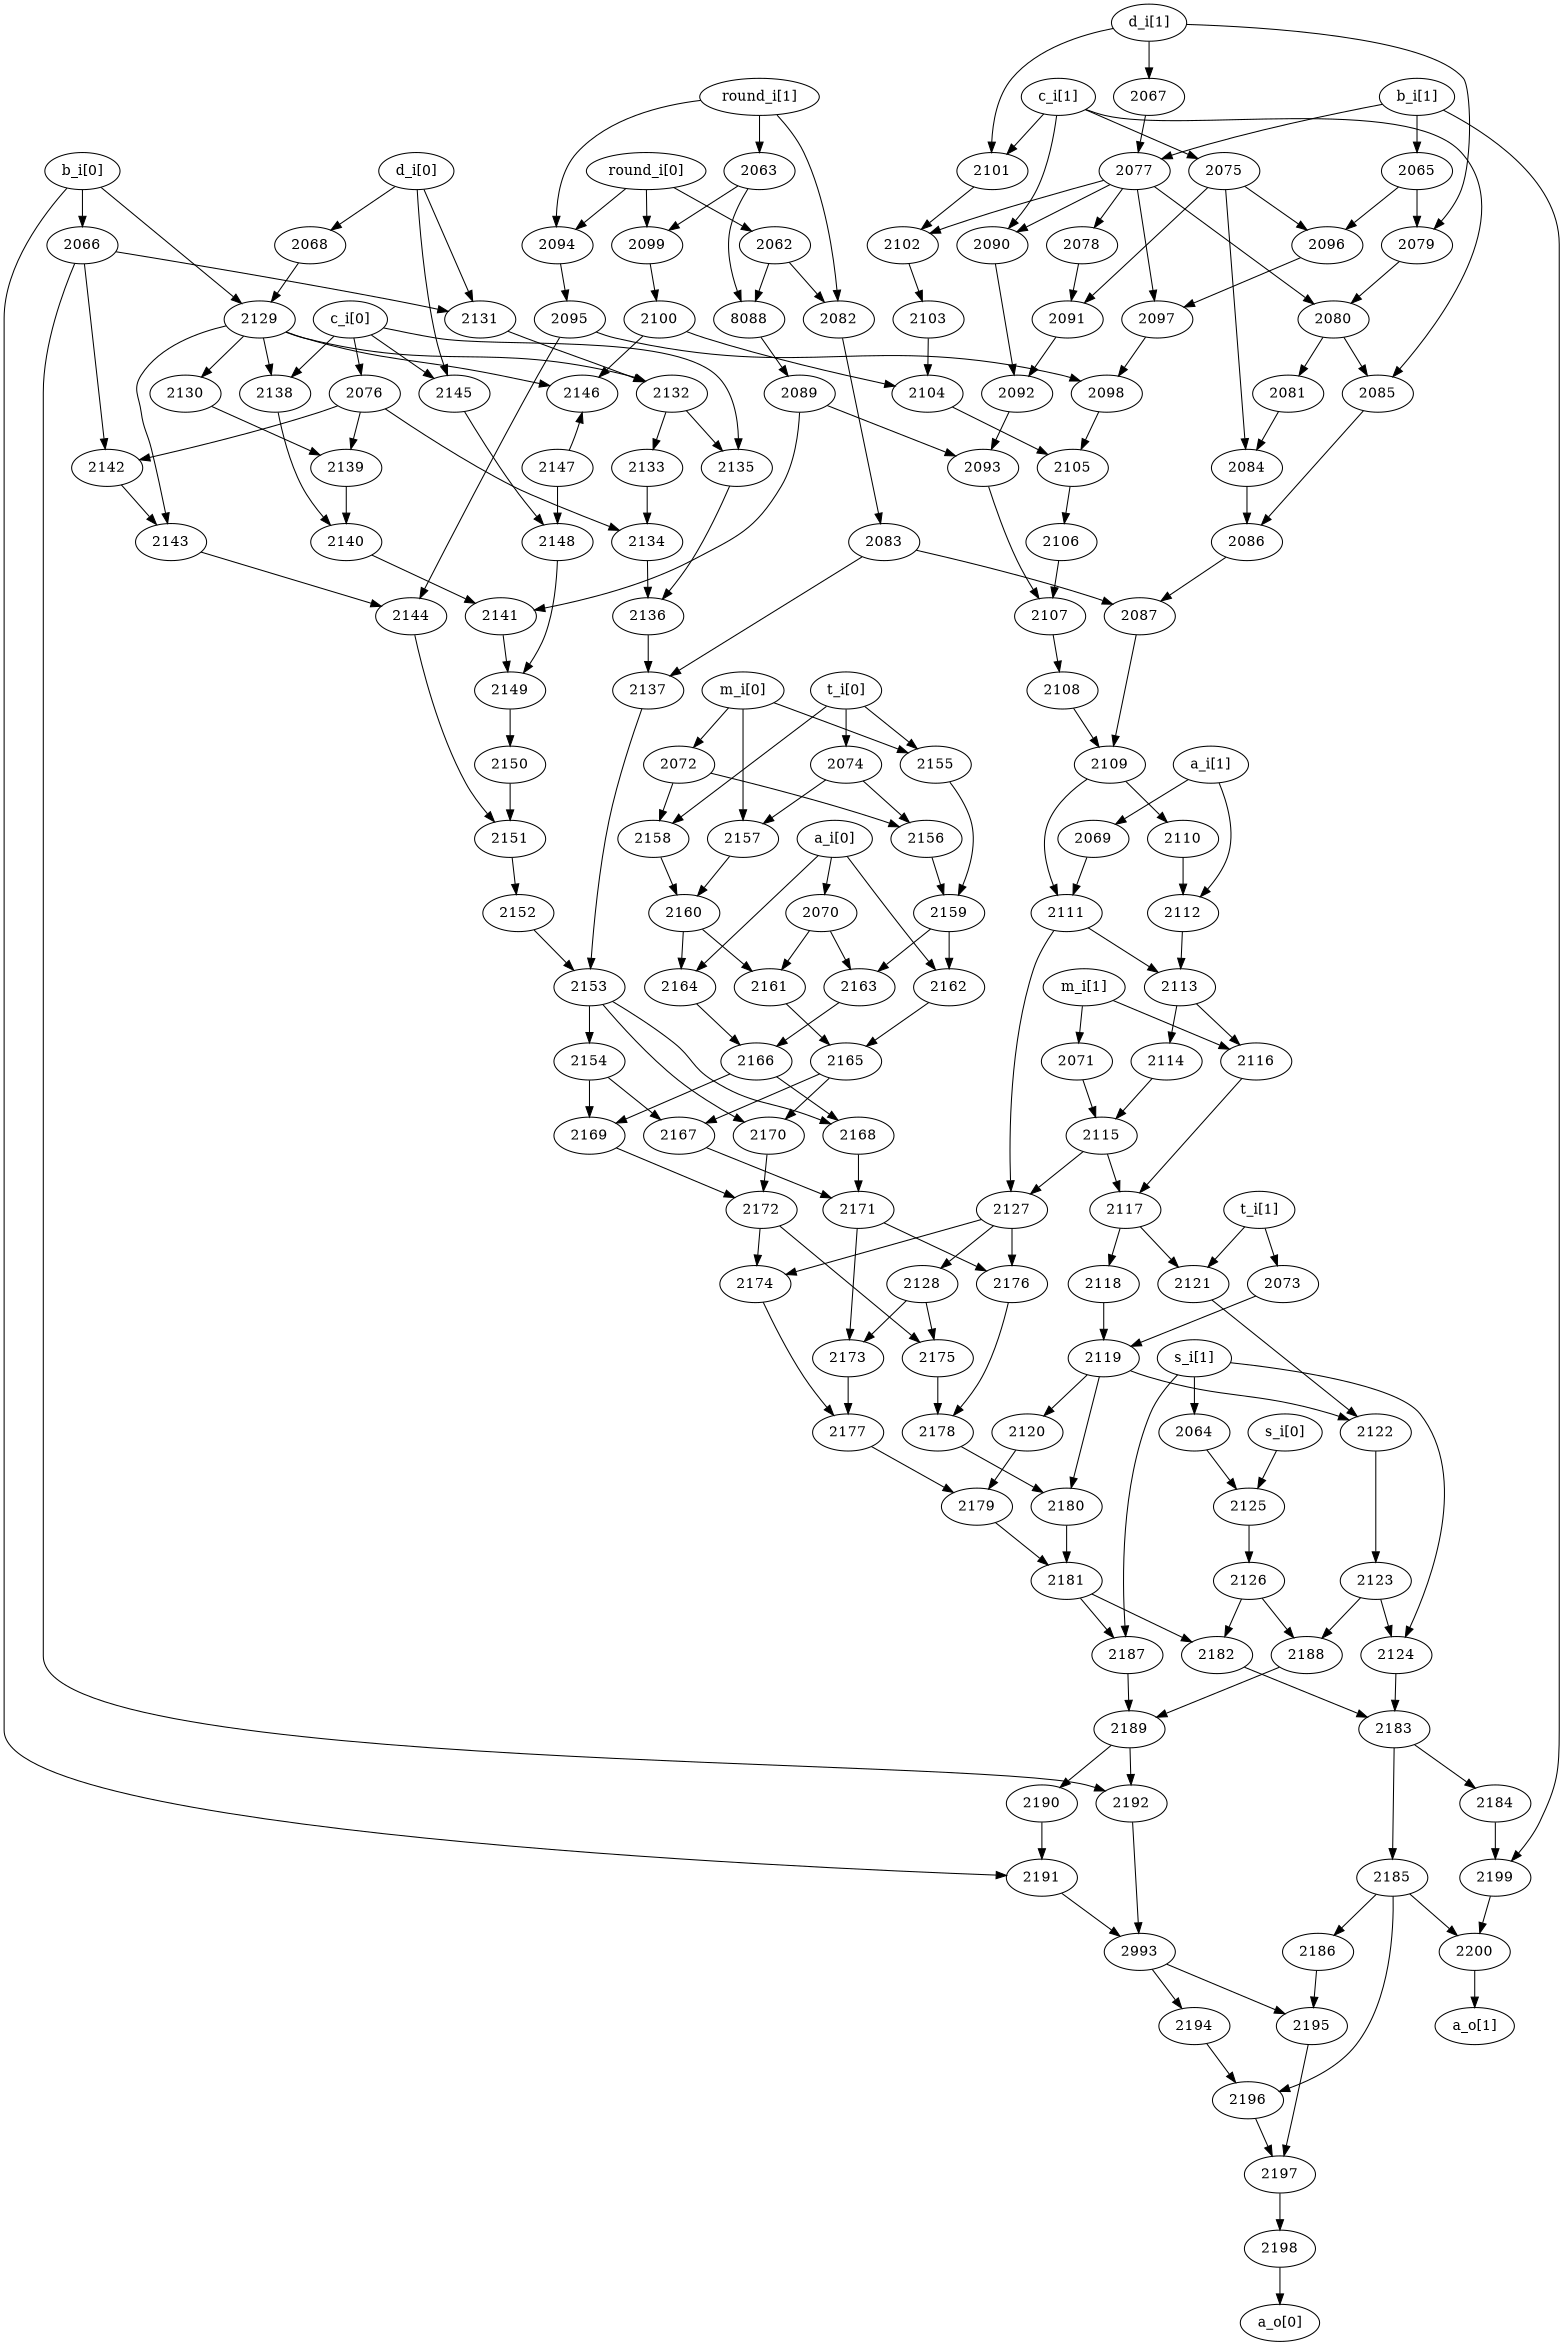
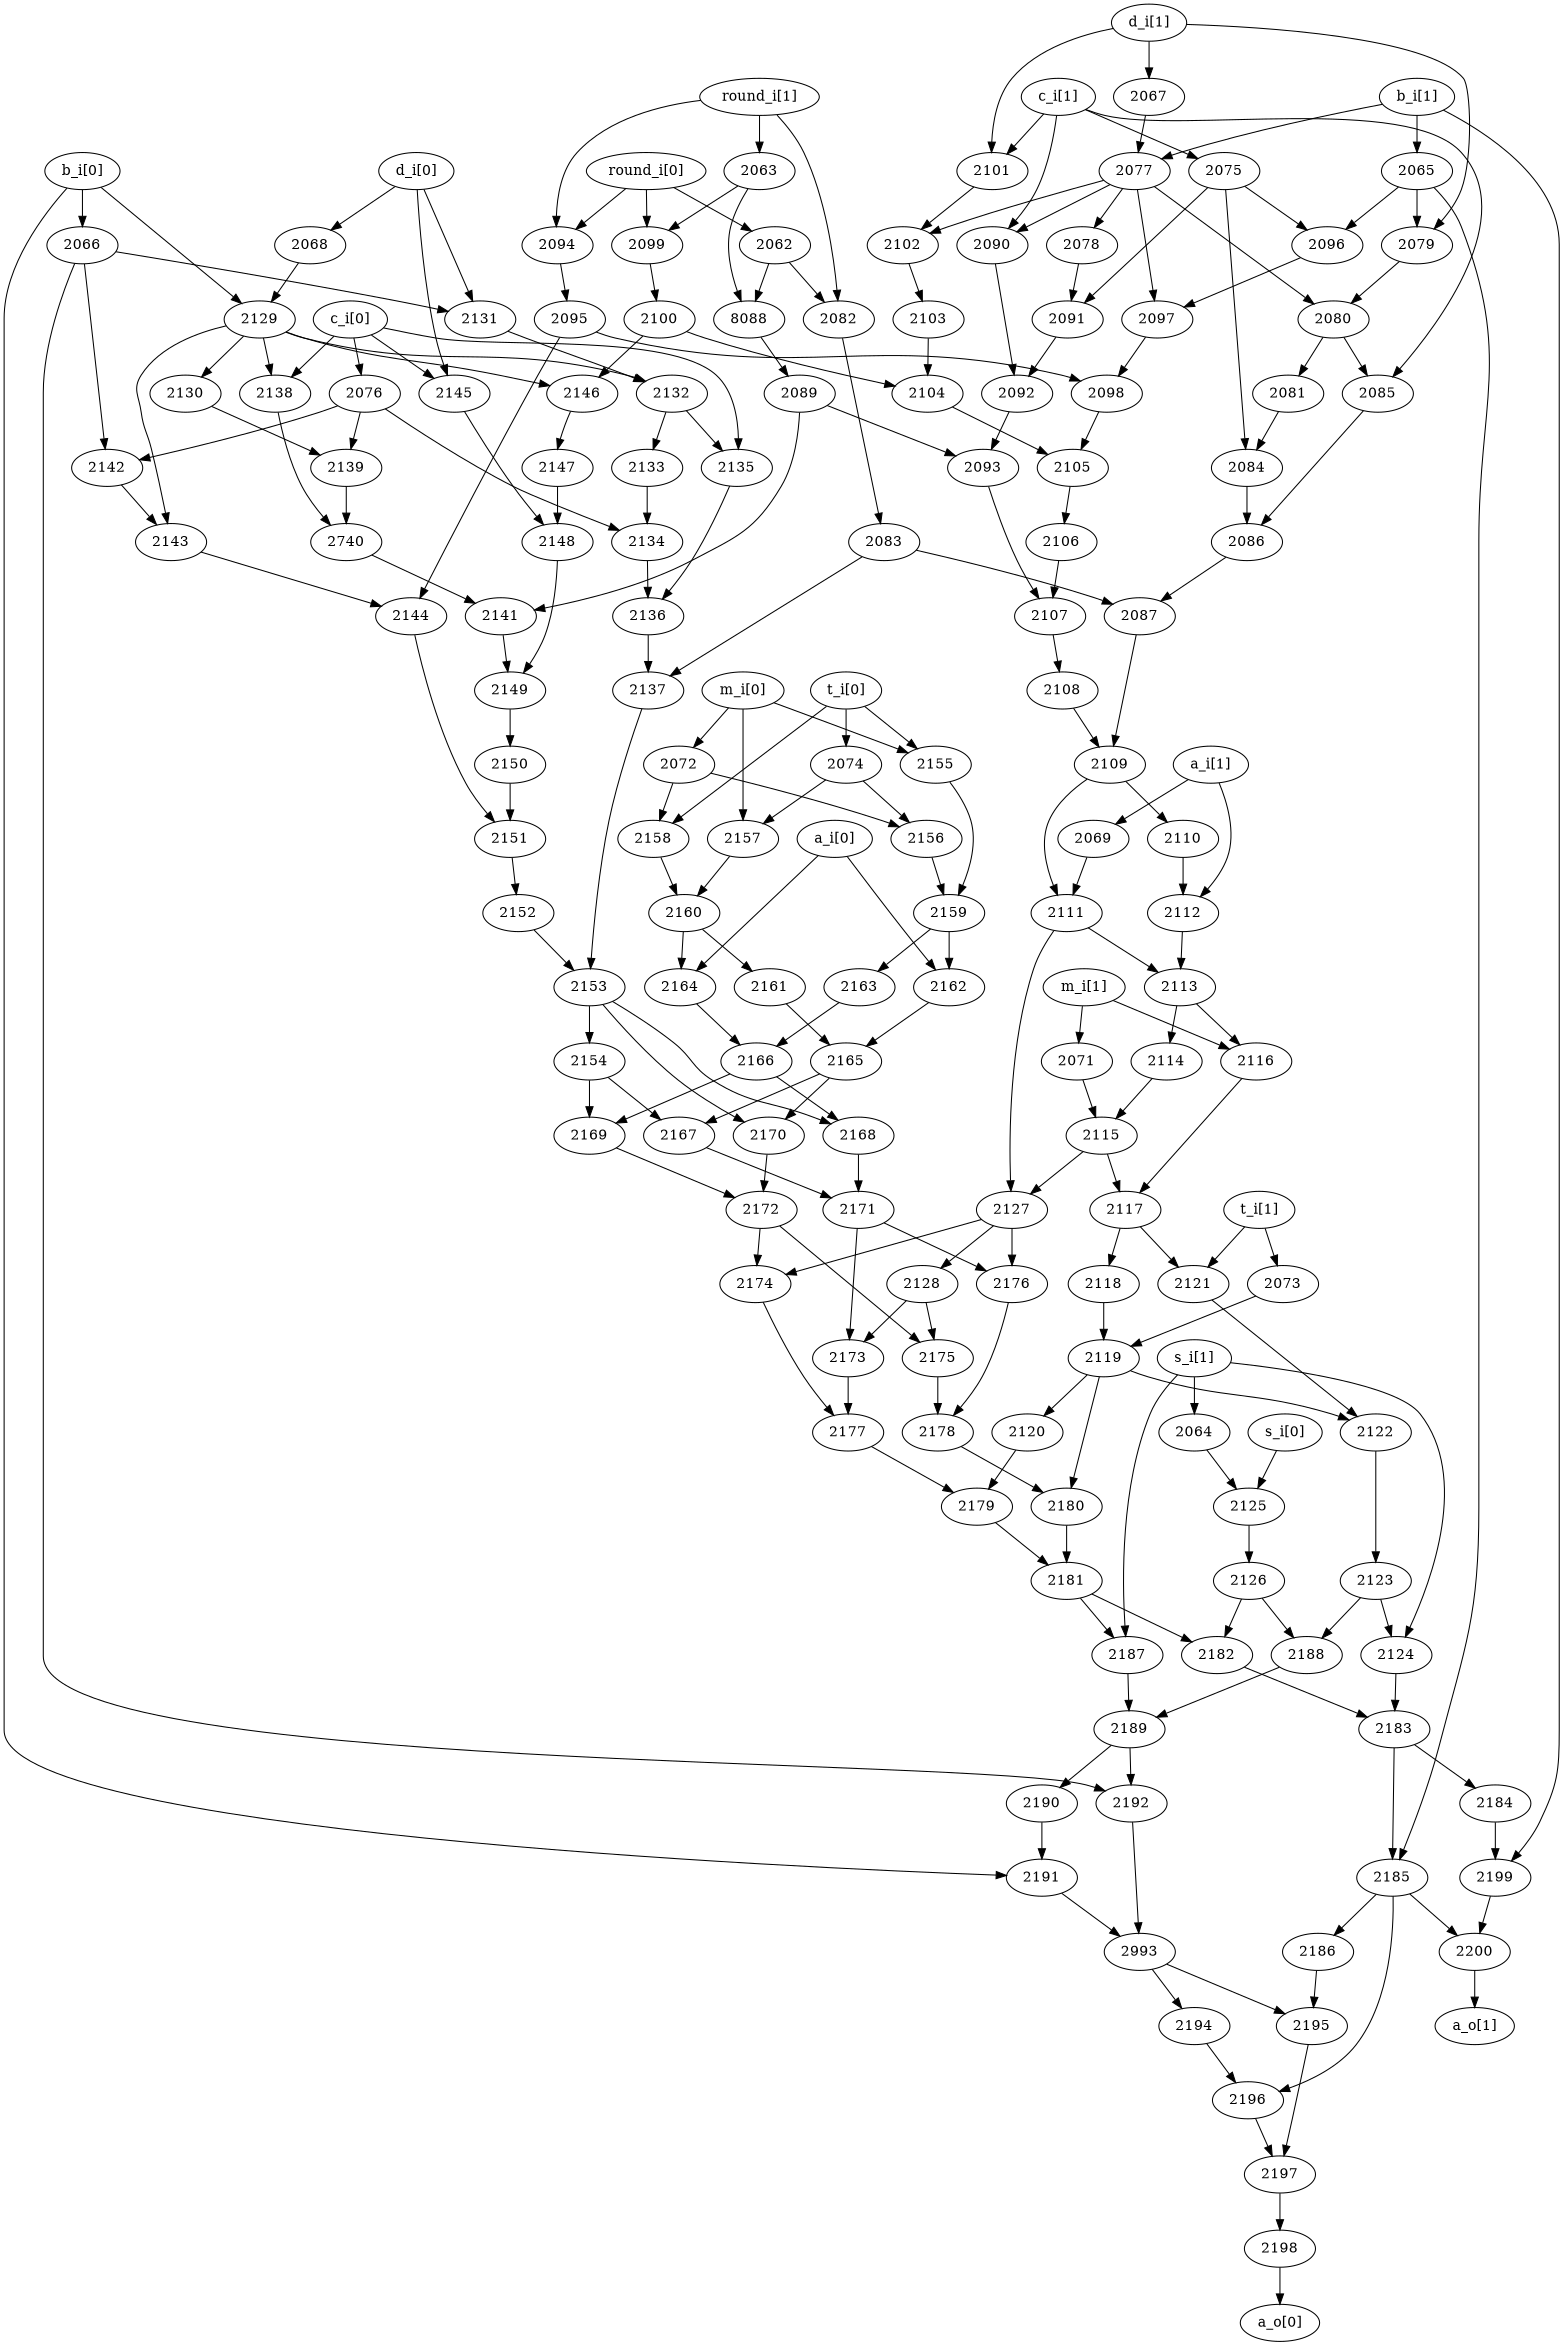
edge "2147" -> "2146": reversed
node "2140": label "2140" -> "2740"
node "2070": removed
edge "2065" -> "2185": added
